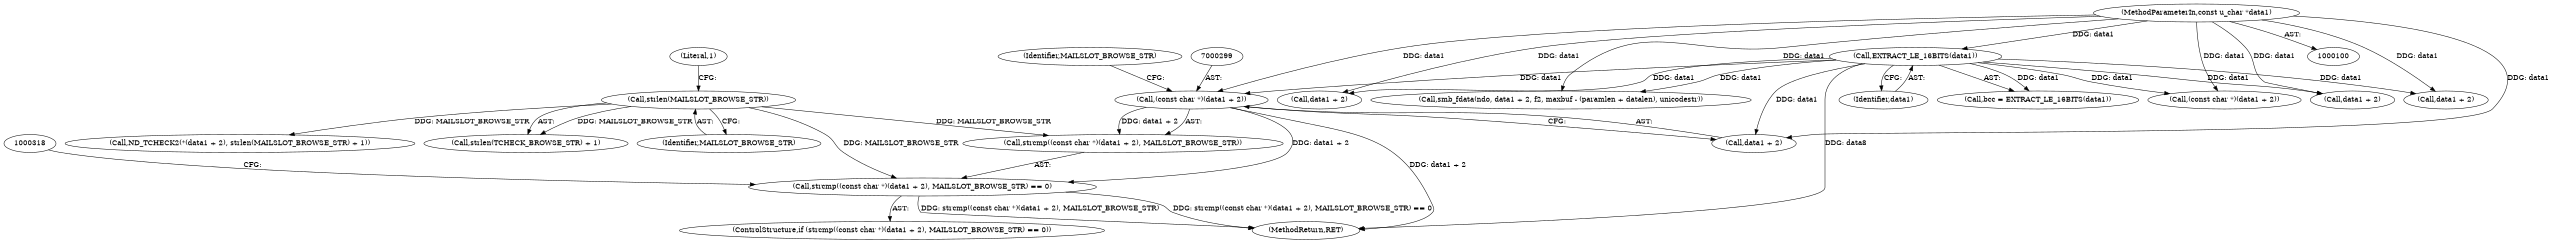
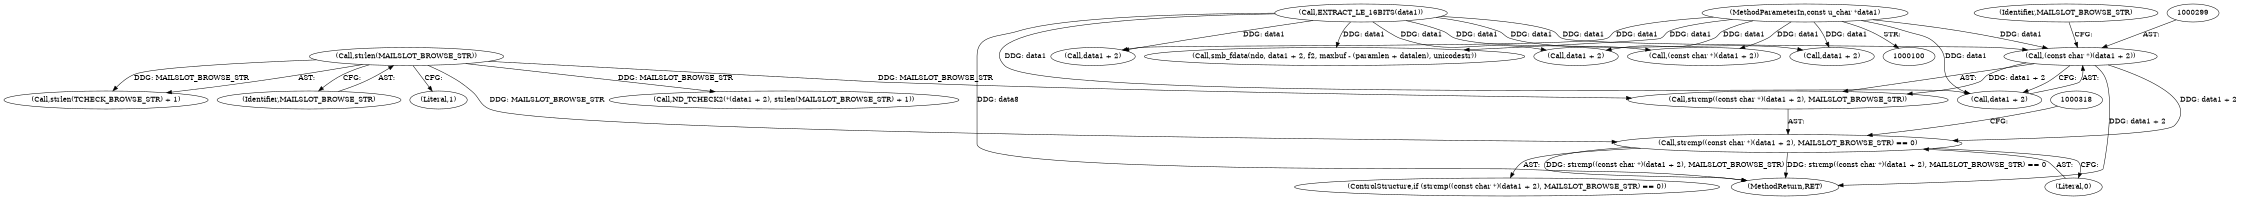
edge "(MethodParameterIn,const u_char *data1)" -> "(Call,EXTRACT_LE_16BITS(data1))": removed, label "DDG: data1"
edge "(MethodParameterIn,const u_char *data1)" -> "1000100": label "AST: " -> "STR: "
node "7000299": label "7000299" -> "1000299"
edge "(Literal,1)" -> "(Call,strlen(MAILSLOT_BROWSE_STR))": reversed
node "(Identifier,data1)": removed
node "(Call,bcc = EXTRACT_LE_16BITS(data1))": removed
node "(Literal,0)": added
